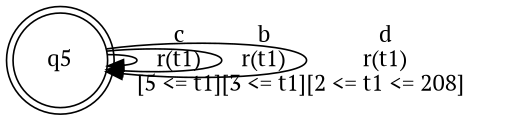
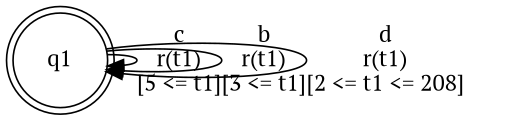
node "q5": label "q5" -> "q1"
